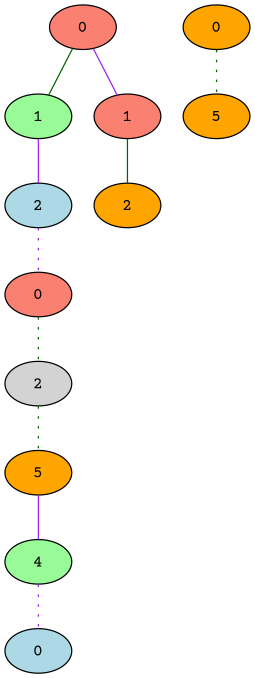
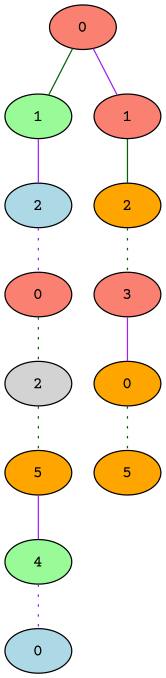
node "3": added
